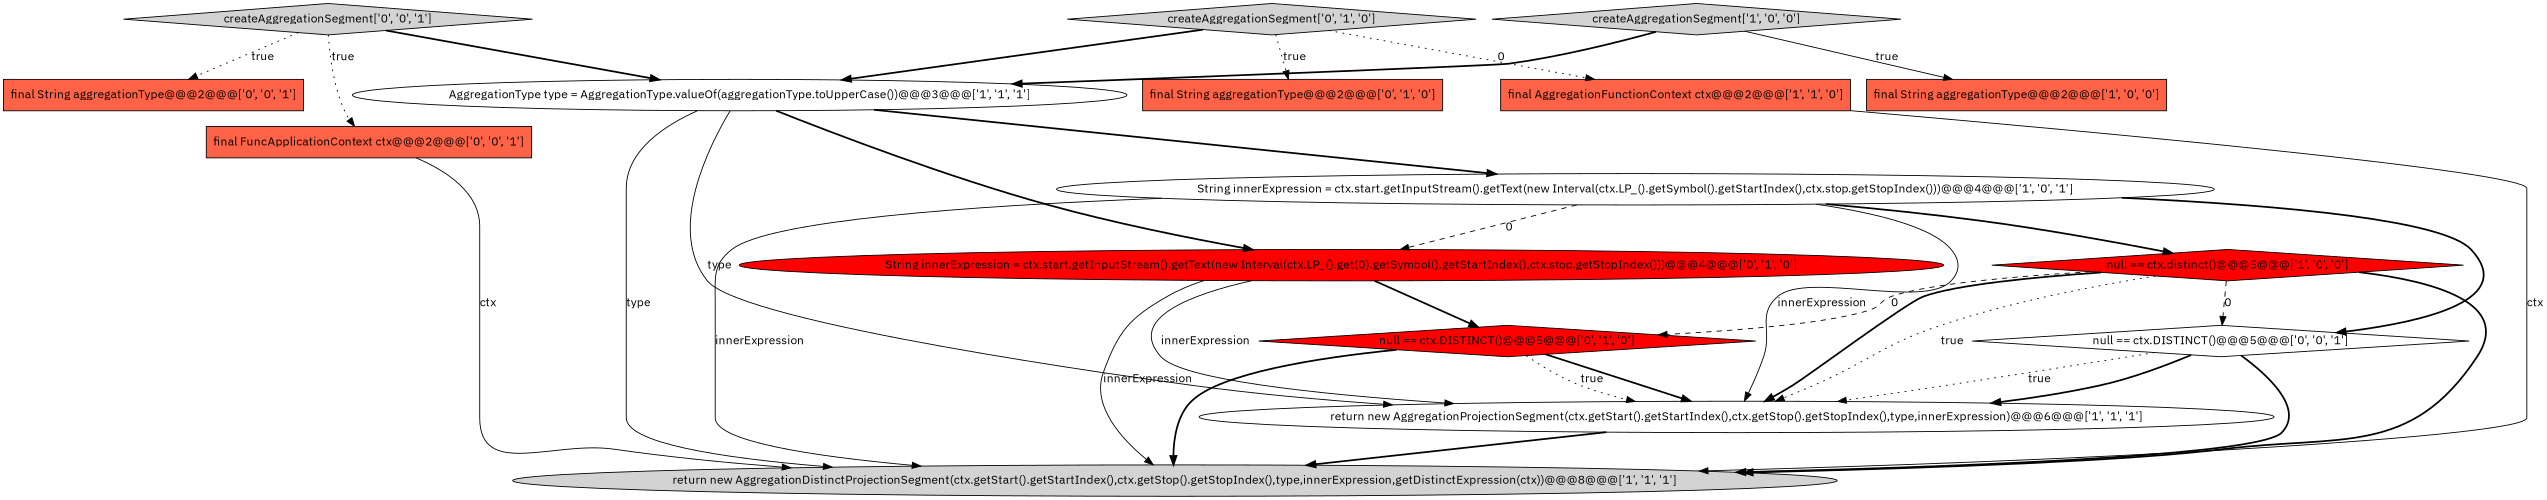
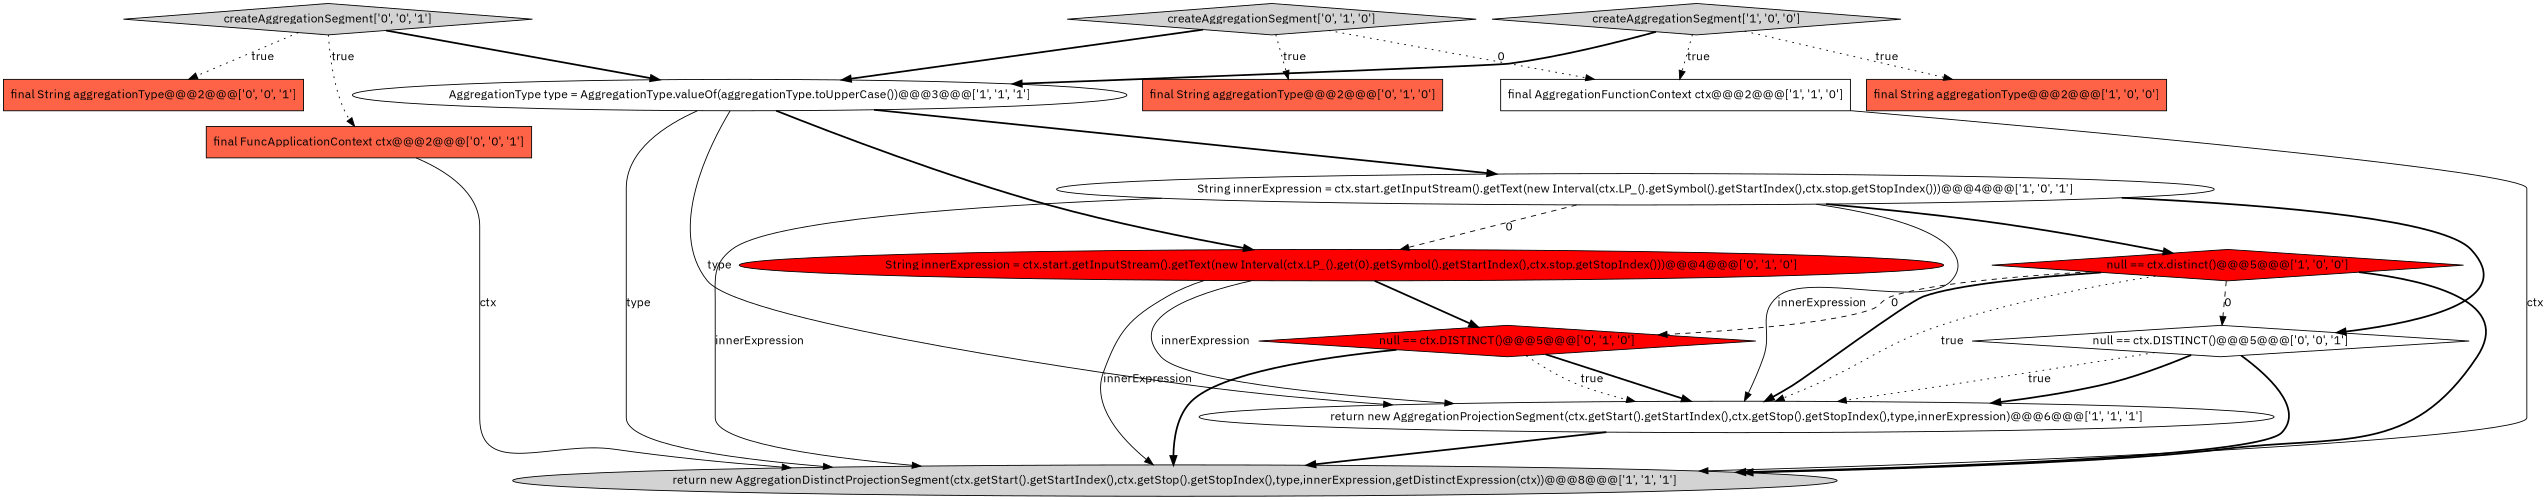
edge "createAggregationSegment['1', '0', '0']" -> "final AggregationFunctionContext ctx@@@2@@@['1', '1', '0']": added, label "true"
edge "createAggregationSegment['1', '0', '0']" -> "final String aggregationType@@@2@@@['1', '0', '0']": style solid -> dotted
node "final AggregationFunctionContext ctx@@@2@@@['1', '1', '0']": fillcolor tomato -> white
